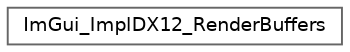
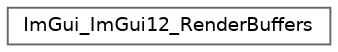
node "ImGui_ImplDX12_RenderBuffers": label "ImGui_ImplDX12_RenderBuffers" -> "ImGui_ImGui12_RenderBuffers"
